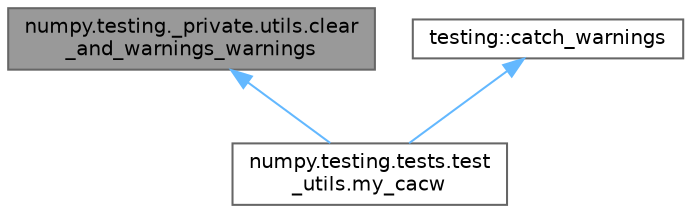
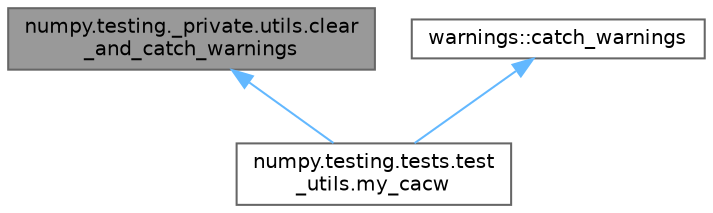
node "numpy.testing._private.utils.clear _and_warnings_warnings": label "numpy.testing._private.utils.clear _and_warnings_warnings" -> "numpy.testing._private.utils.clear _and_catch_warnings"
node "testing::catch_warnings": label "testing::catch_warnings" -> "warnings::catch_warnings"
